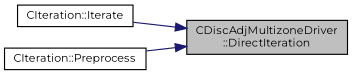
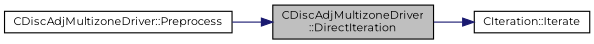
edge "CIteration::Iterate" -> "CDiscAdjMultizoneDriver ::DirectIteration": reversed
node "CIteration::Preprocess": label "CIteration::Preprocess" -> "CDiscAdjMultizoneDriver::Preprocess"
